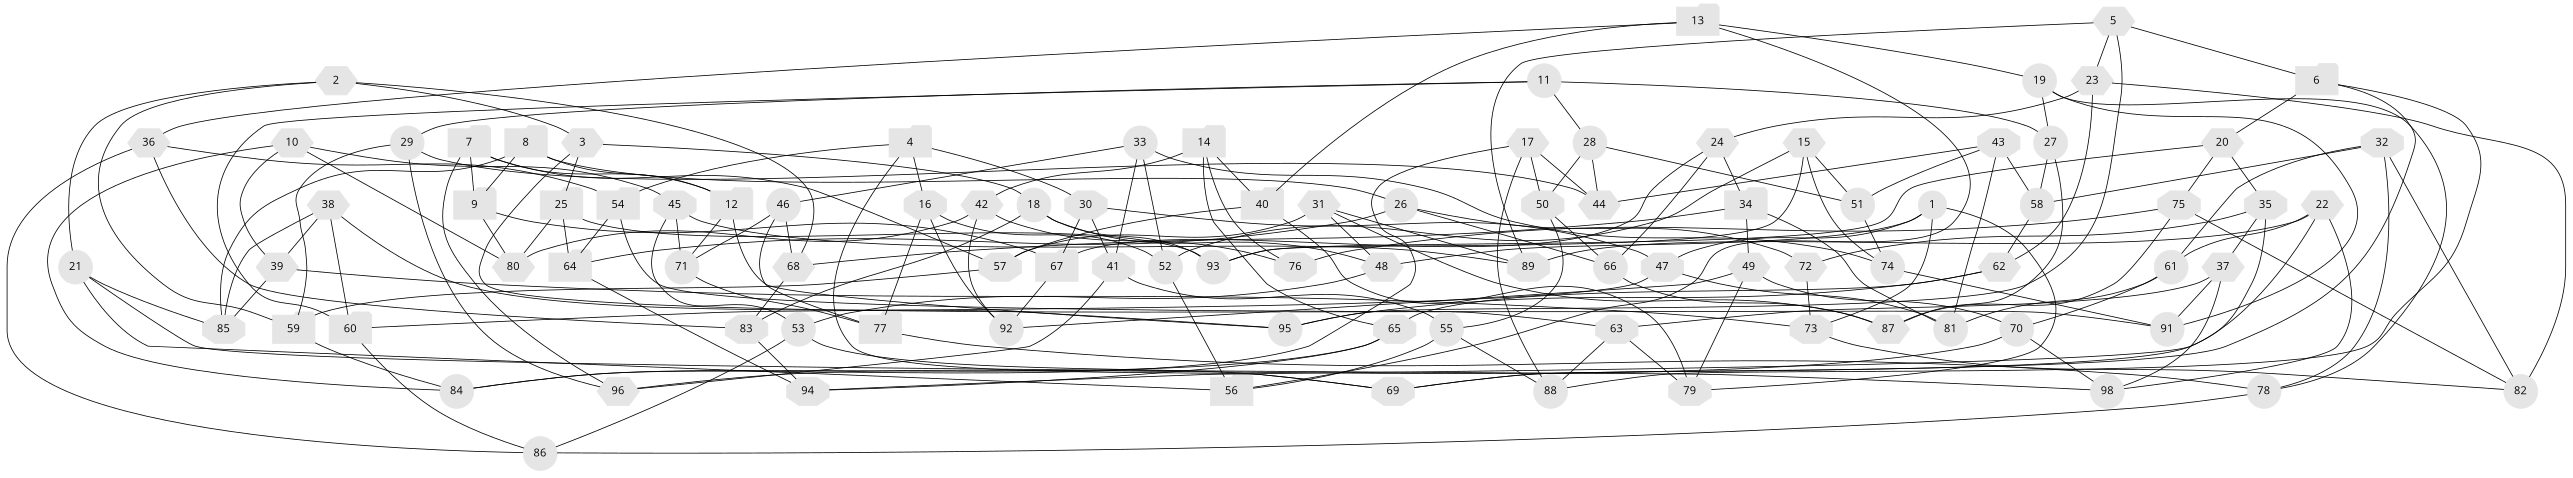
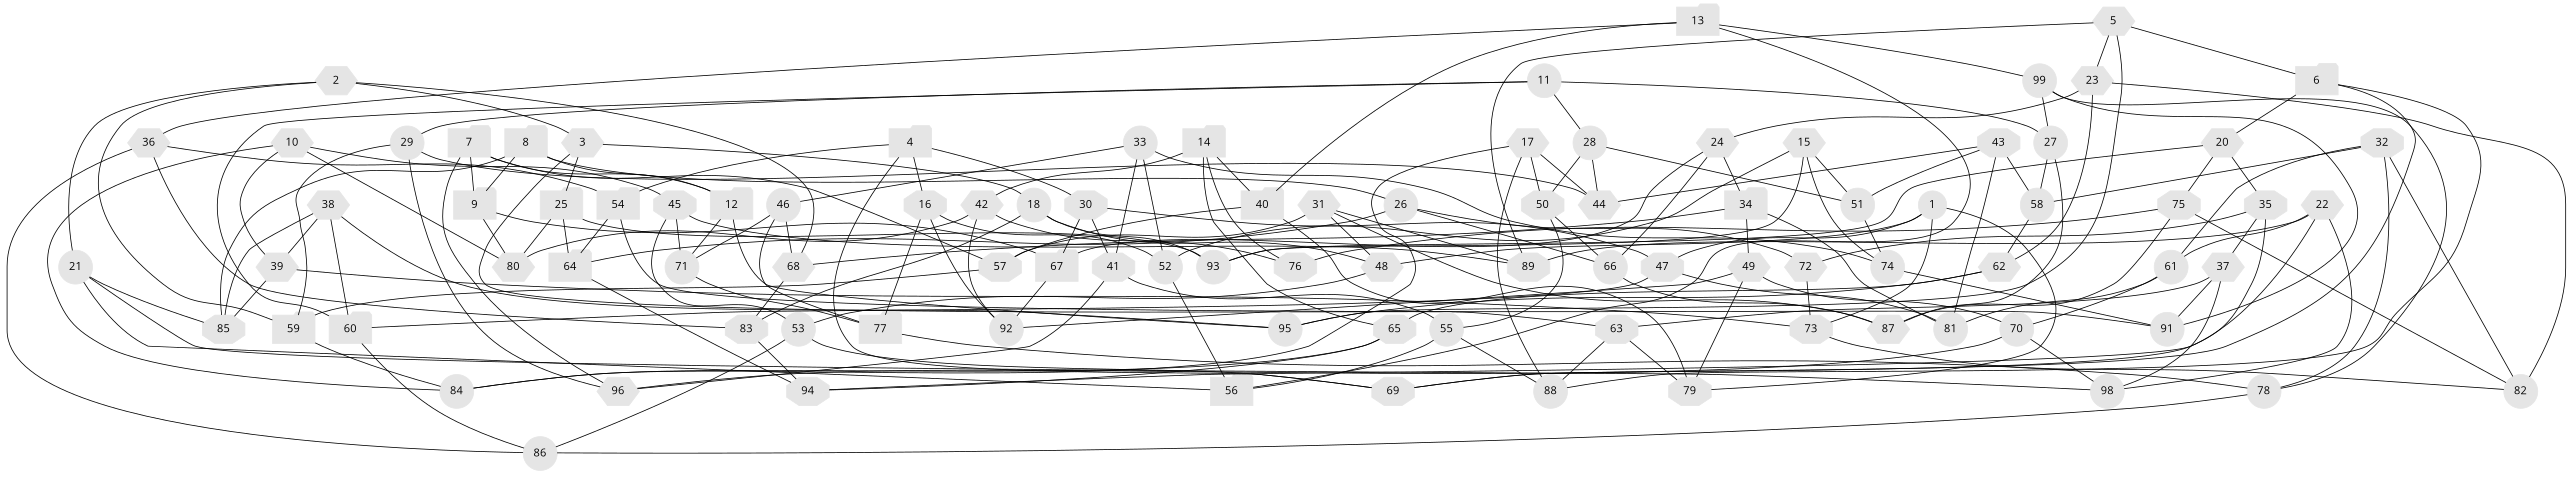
node "19": label "19" -> "99"
